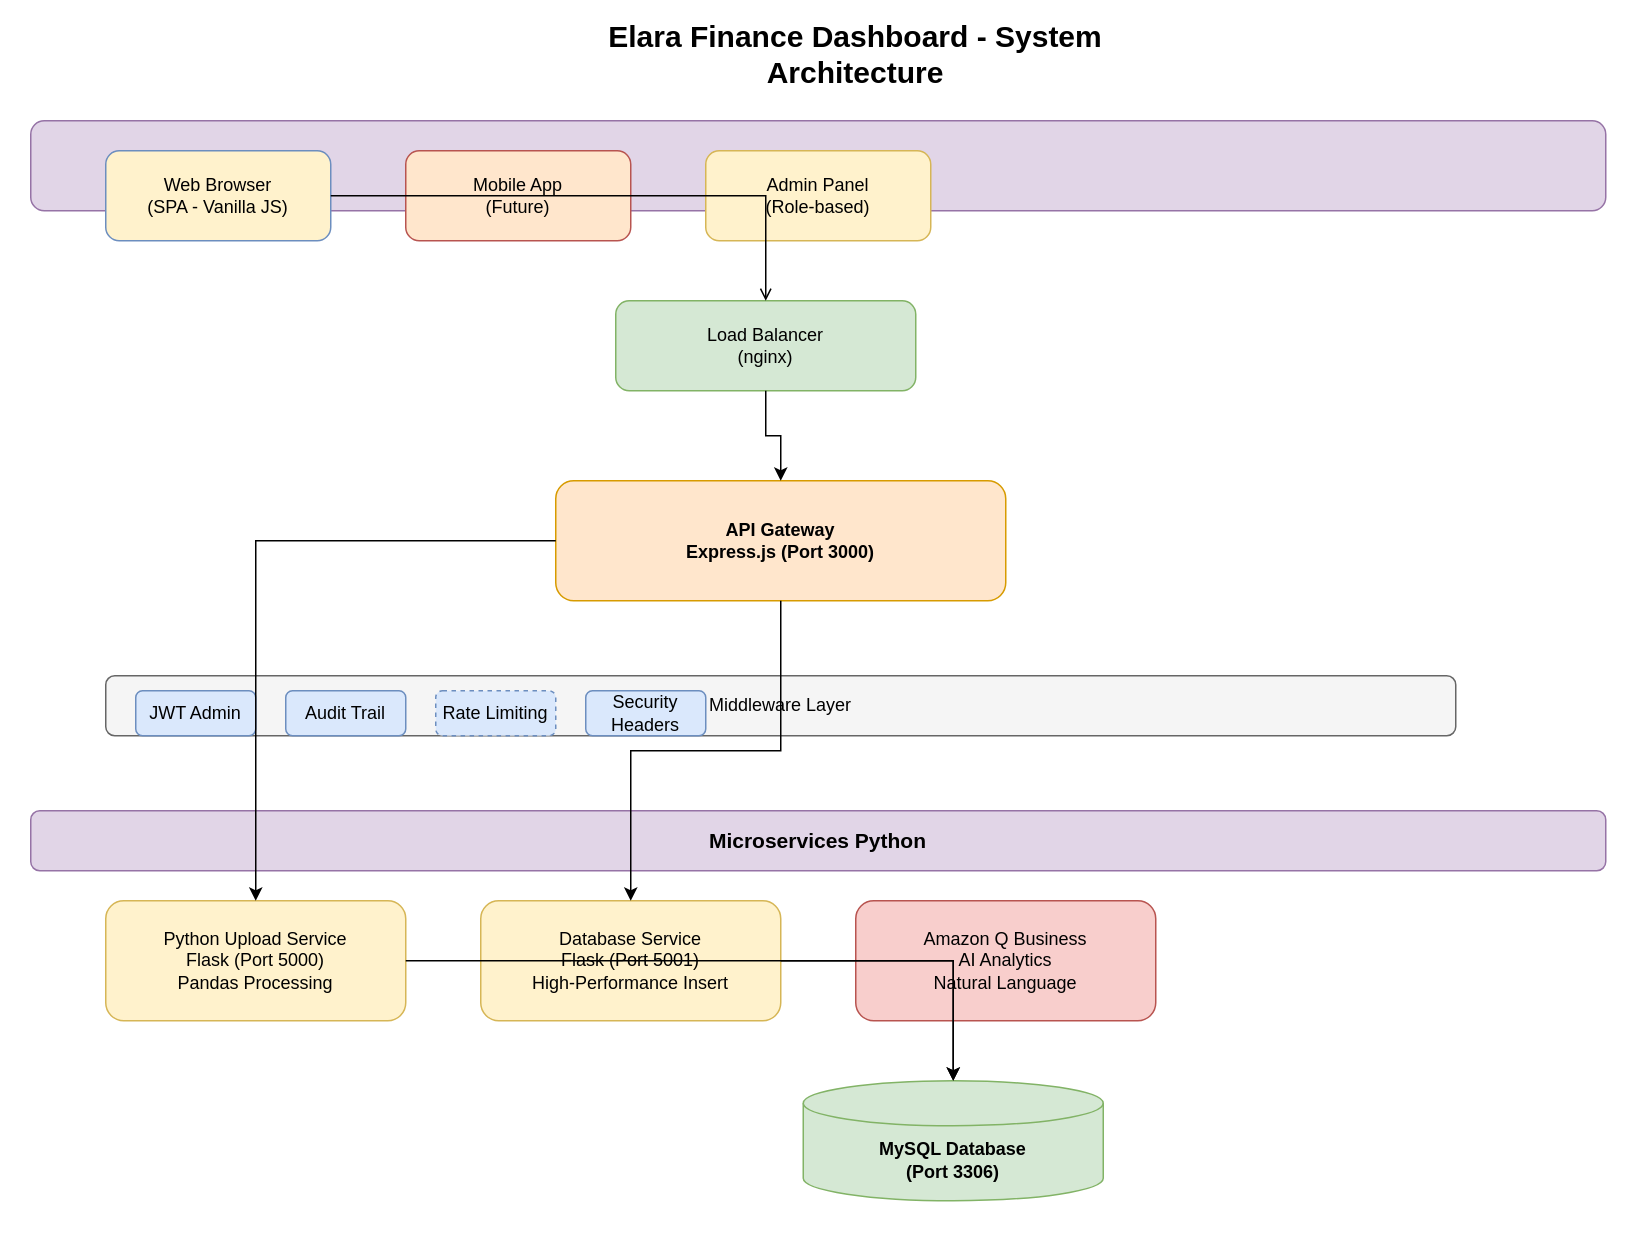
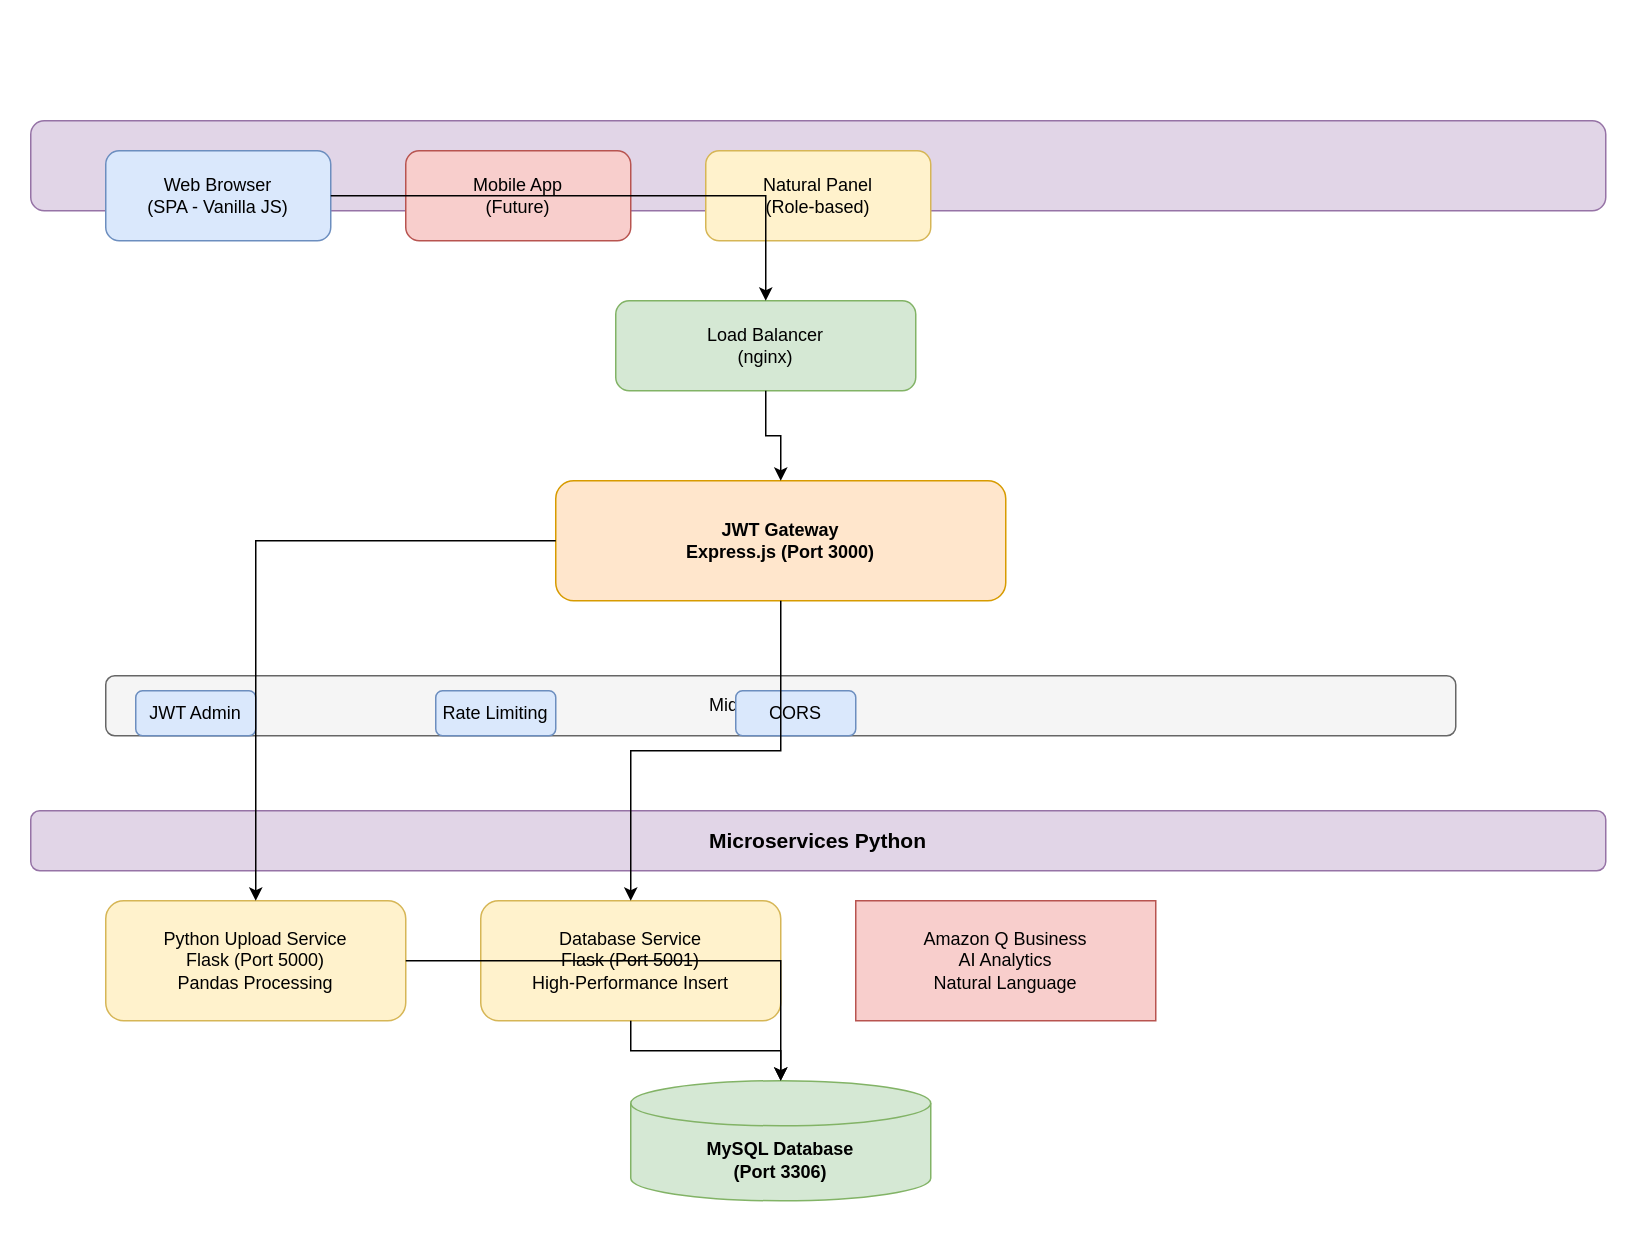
node "Elara Finance Dashboard - System Architecture": removed
node "Web Browser (SPA - Vanilla JS)": fillcolor #fff2cc -> #dae8fc
node "Mobile App (Future)": fillcolor #ffe6cc -> #f8cecc
node "Admin Panel (Role-based)": label "Admin Panel (Role-based)" -> "Natural Panel (Role-based)"
edge "Web Browser (SPA - Vanilla JS)" -> "Load Balancer (nginx)": arrowhead open -> classic
node "API Gateway Express.js (Port 3000)": label "API Gateway Express.js (Port 3000)" -> "JWT Gateway Express.js (Port 3000)"
node "Audit Trail": removed
node "Rate Limiting": style dashed -> solid
node "Security Headers": removed
node "CORS": added
node "Amazon Q Business AI Analytics Natural Language": shape rounded rectangle -> rectangle
node "MySQL Database (Port 3306)": moved (953, 1141) -> (781, 1141)
